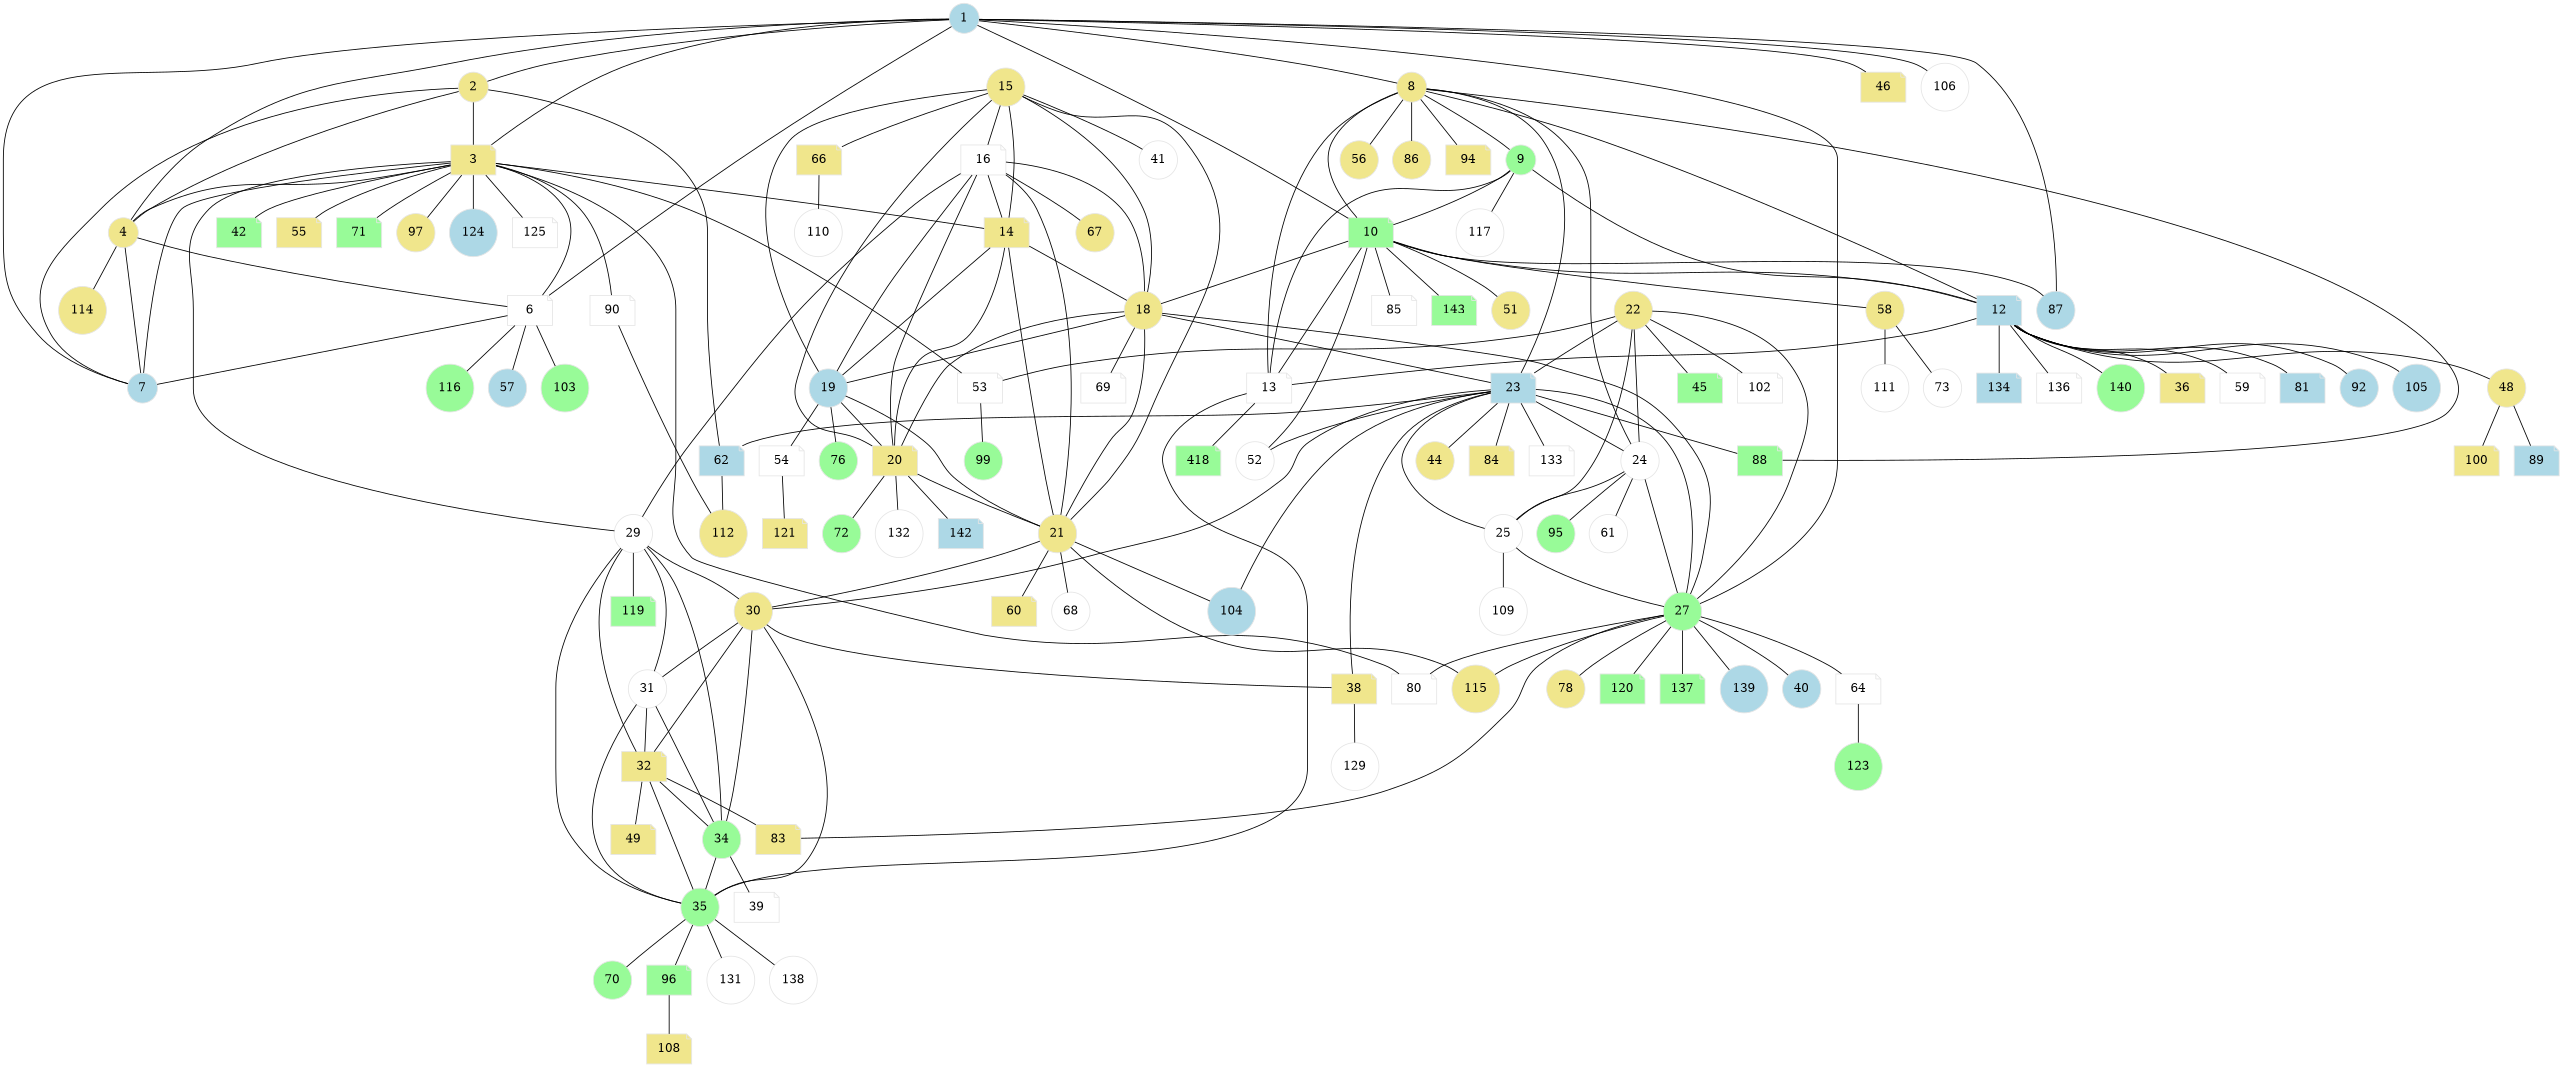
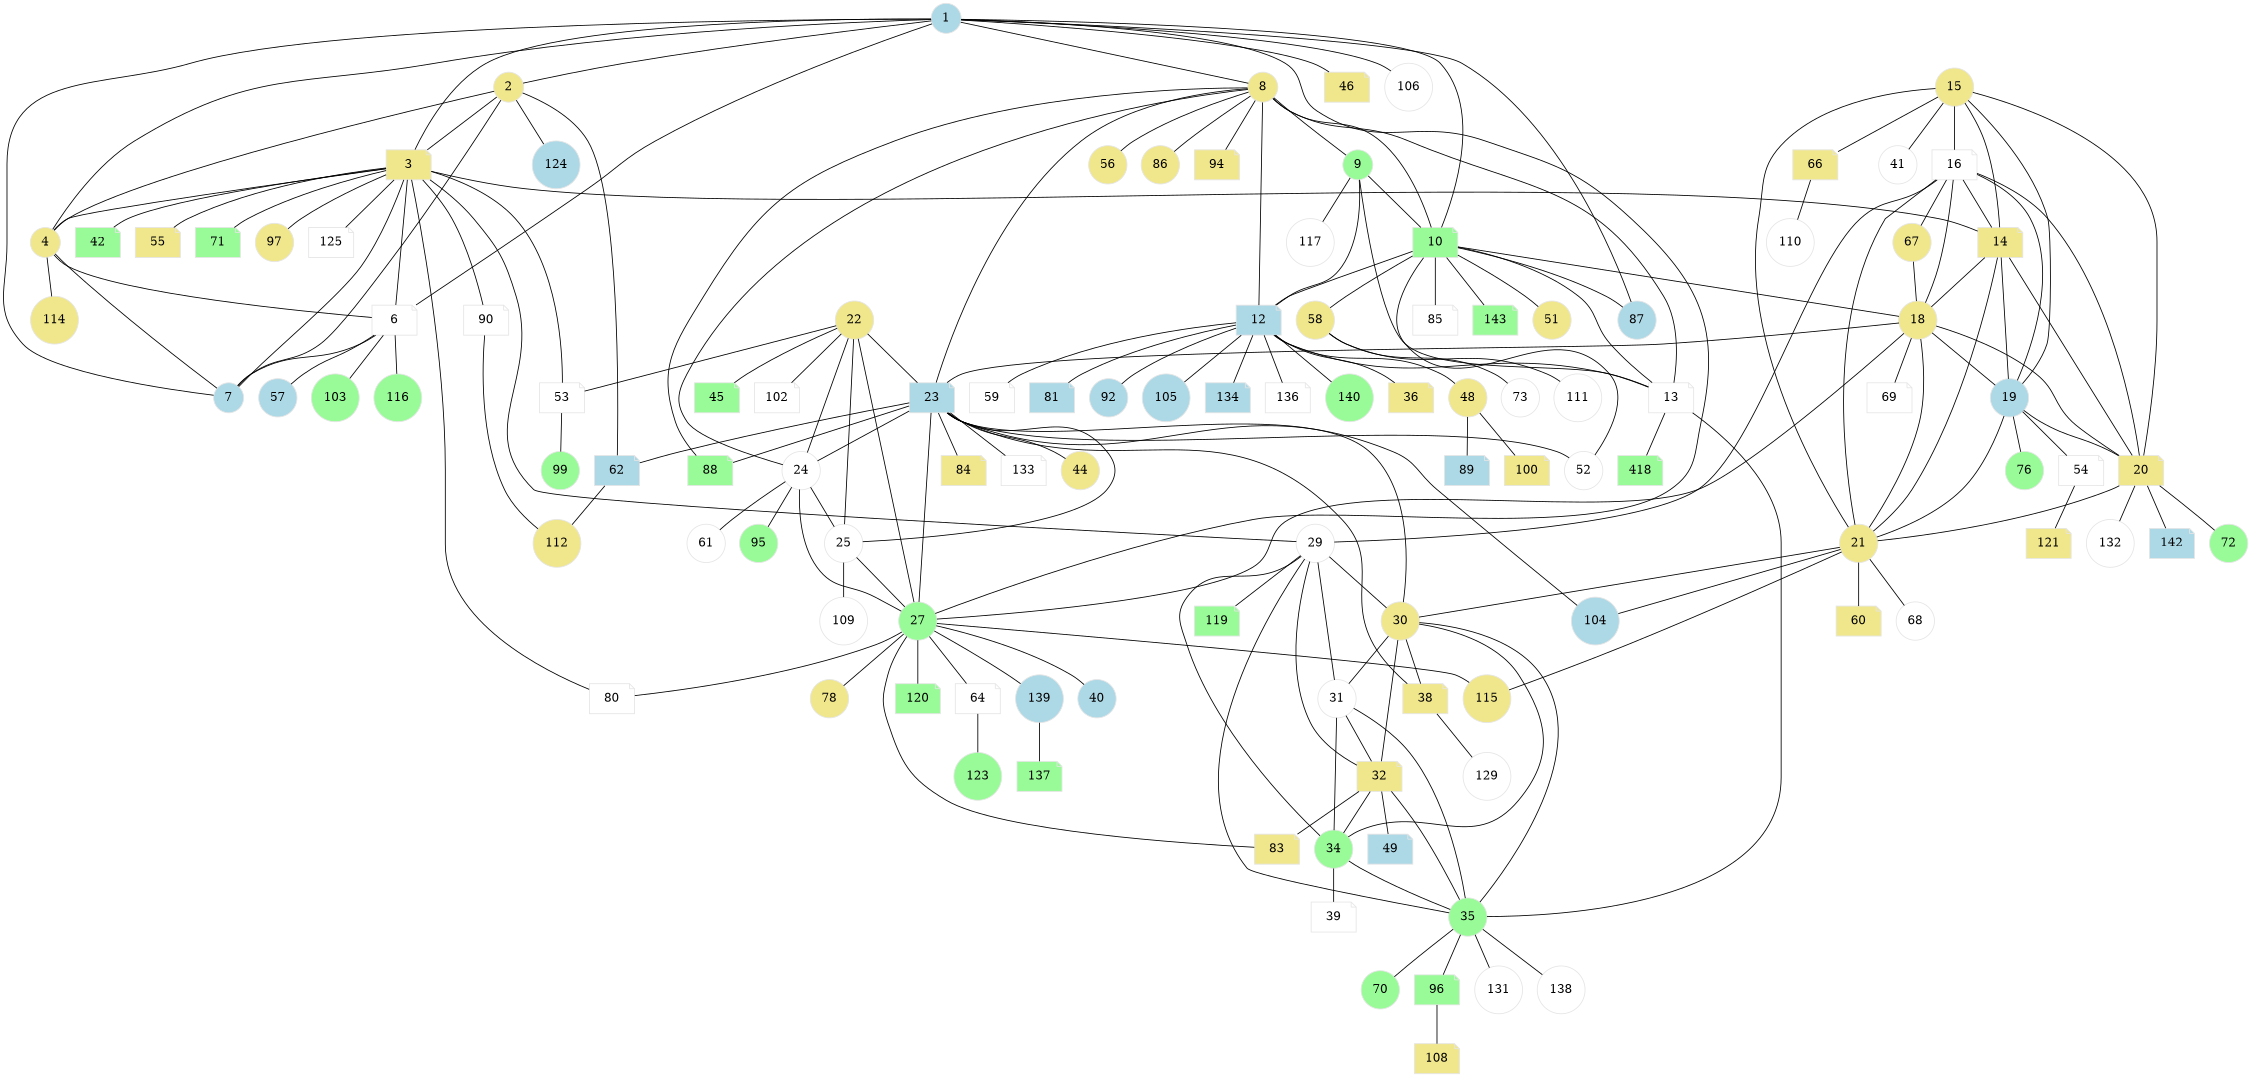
edge "15" -- "18": now "67" -- "18"
edge "3" -- "124": now "2" -- "124"
edge "27" -- "137": now "139" -- "137"
node "49": fillcolor khaki -> lightblue
